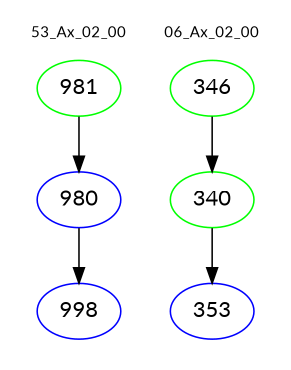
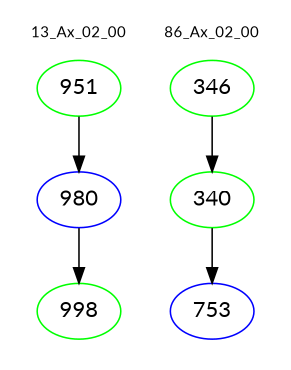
cluster "53_Ax_02_00": label "53_Ax_02_00" -> "13_Ax_02_00"
cluster "06_Ax_02_00": label "06_Ax_02_00" -> "86_Ax_02_00"
node "981": label "981" -> "951"
node "998": color blue -> green
node "353": label "353" -> "753"
